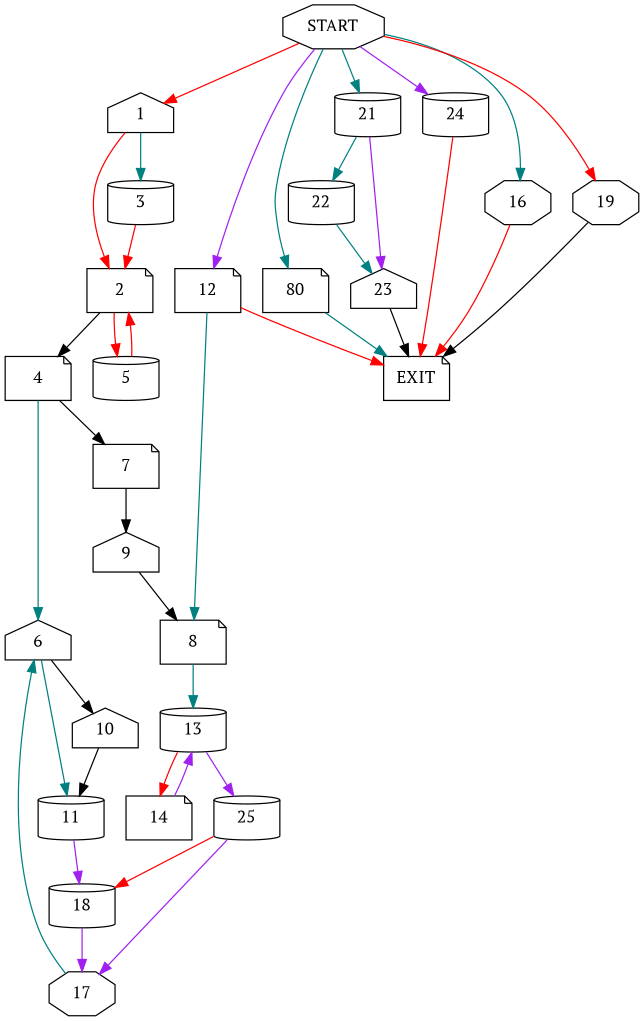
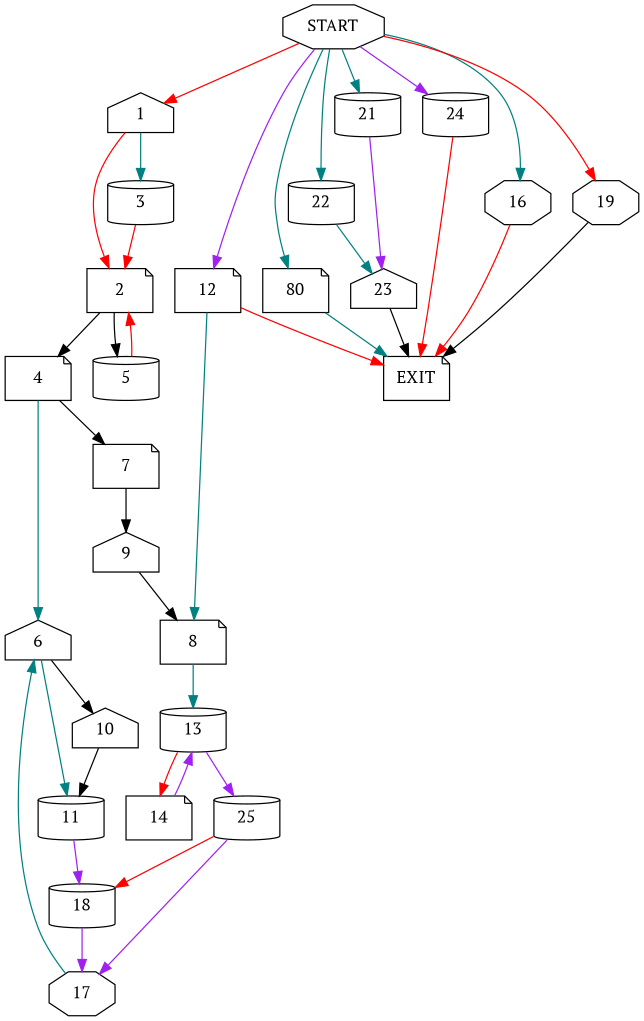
edge "21" -> "22": now "START" -> "22"
edge "2" -> "5": color red -> black
